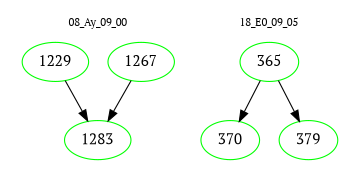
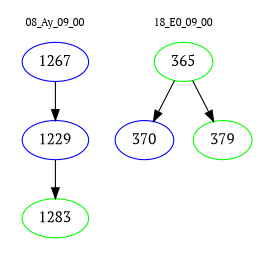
cluster "18_E0_09_05": label "18_E0_09_05" -> "18_E0_09_00"
node "1229": color green -> blue
node "1267": color green -> blue
edge "1267" -> "1283": now "1267" -> "1229"
node "370": color green -> blue
